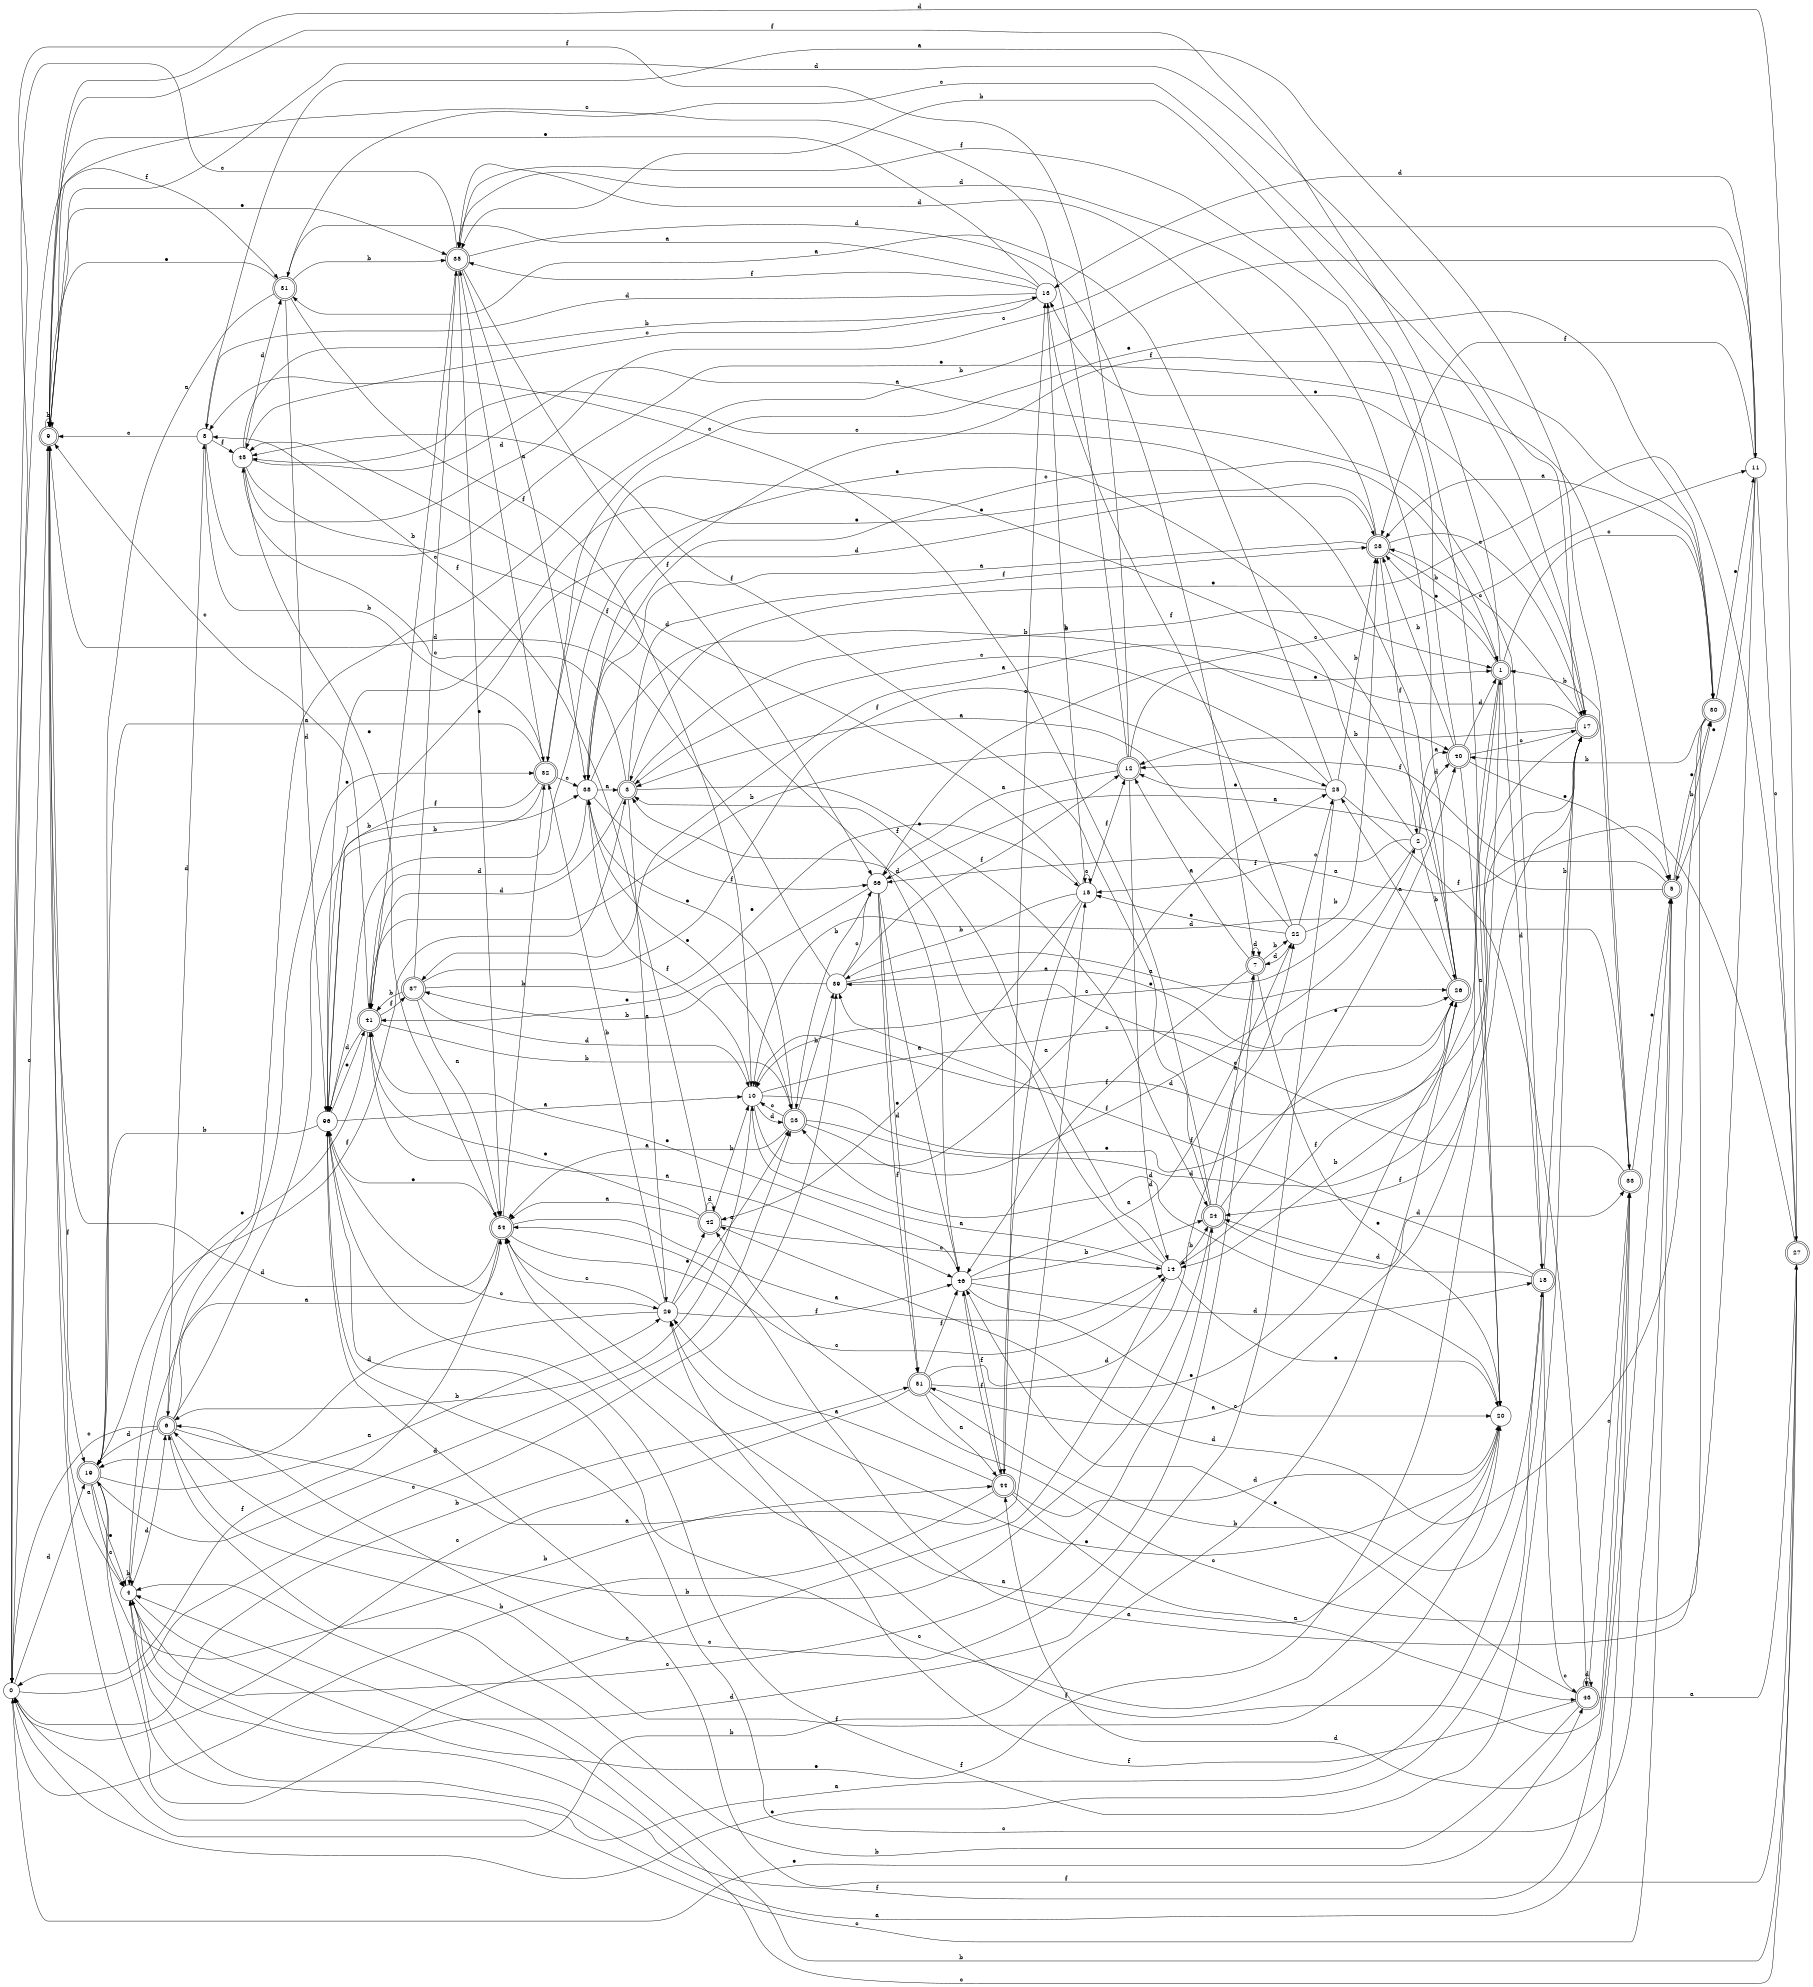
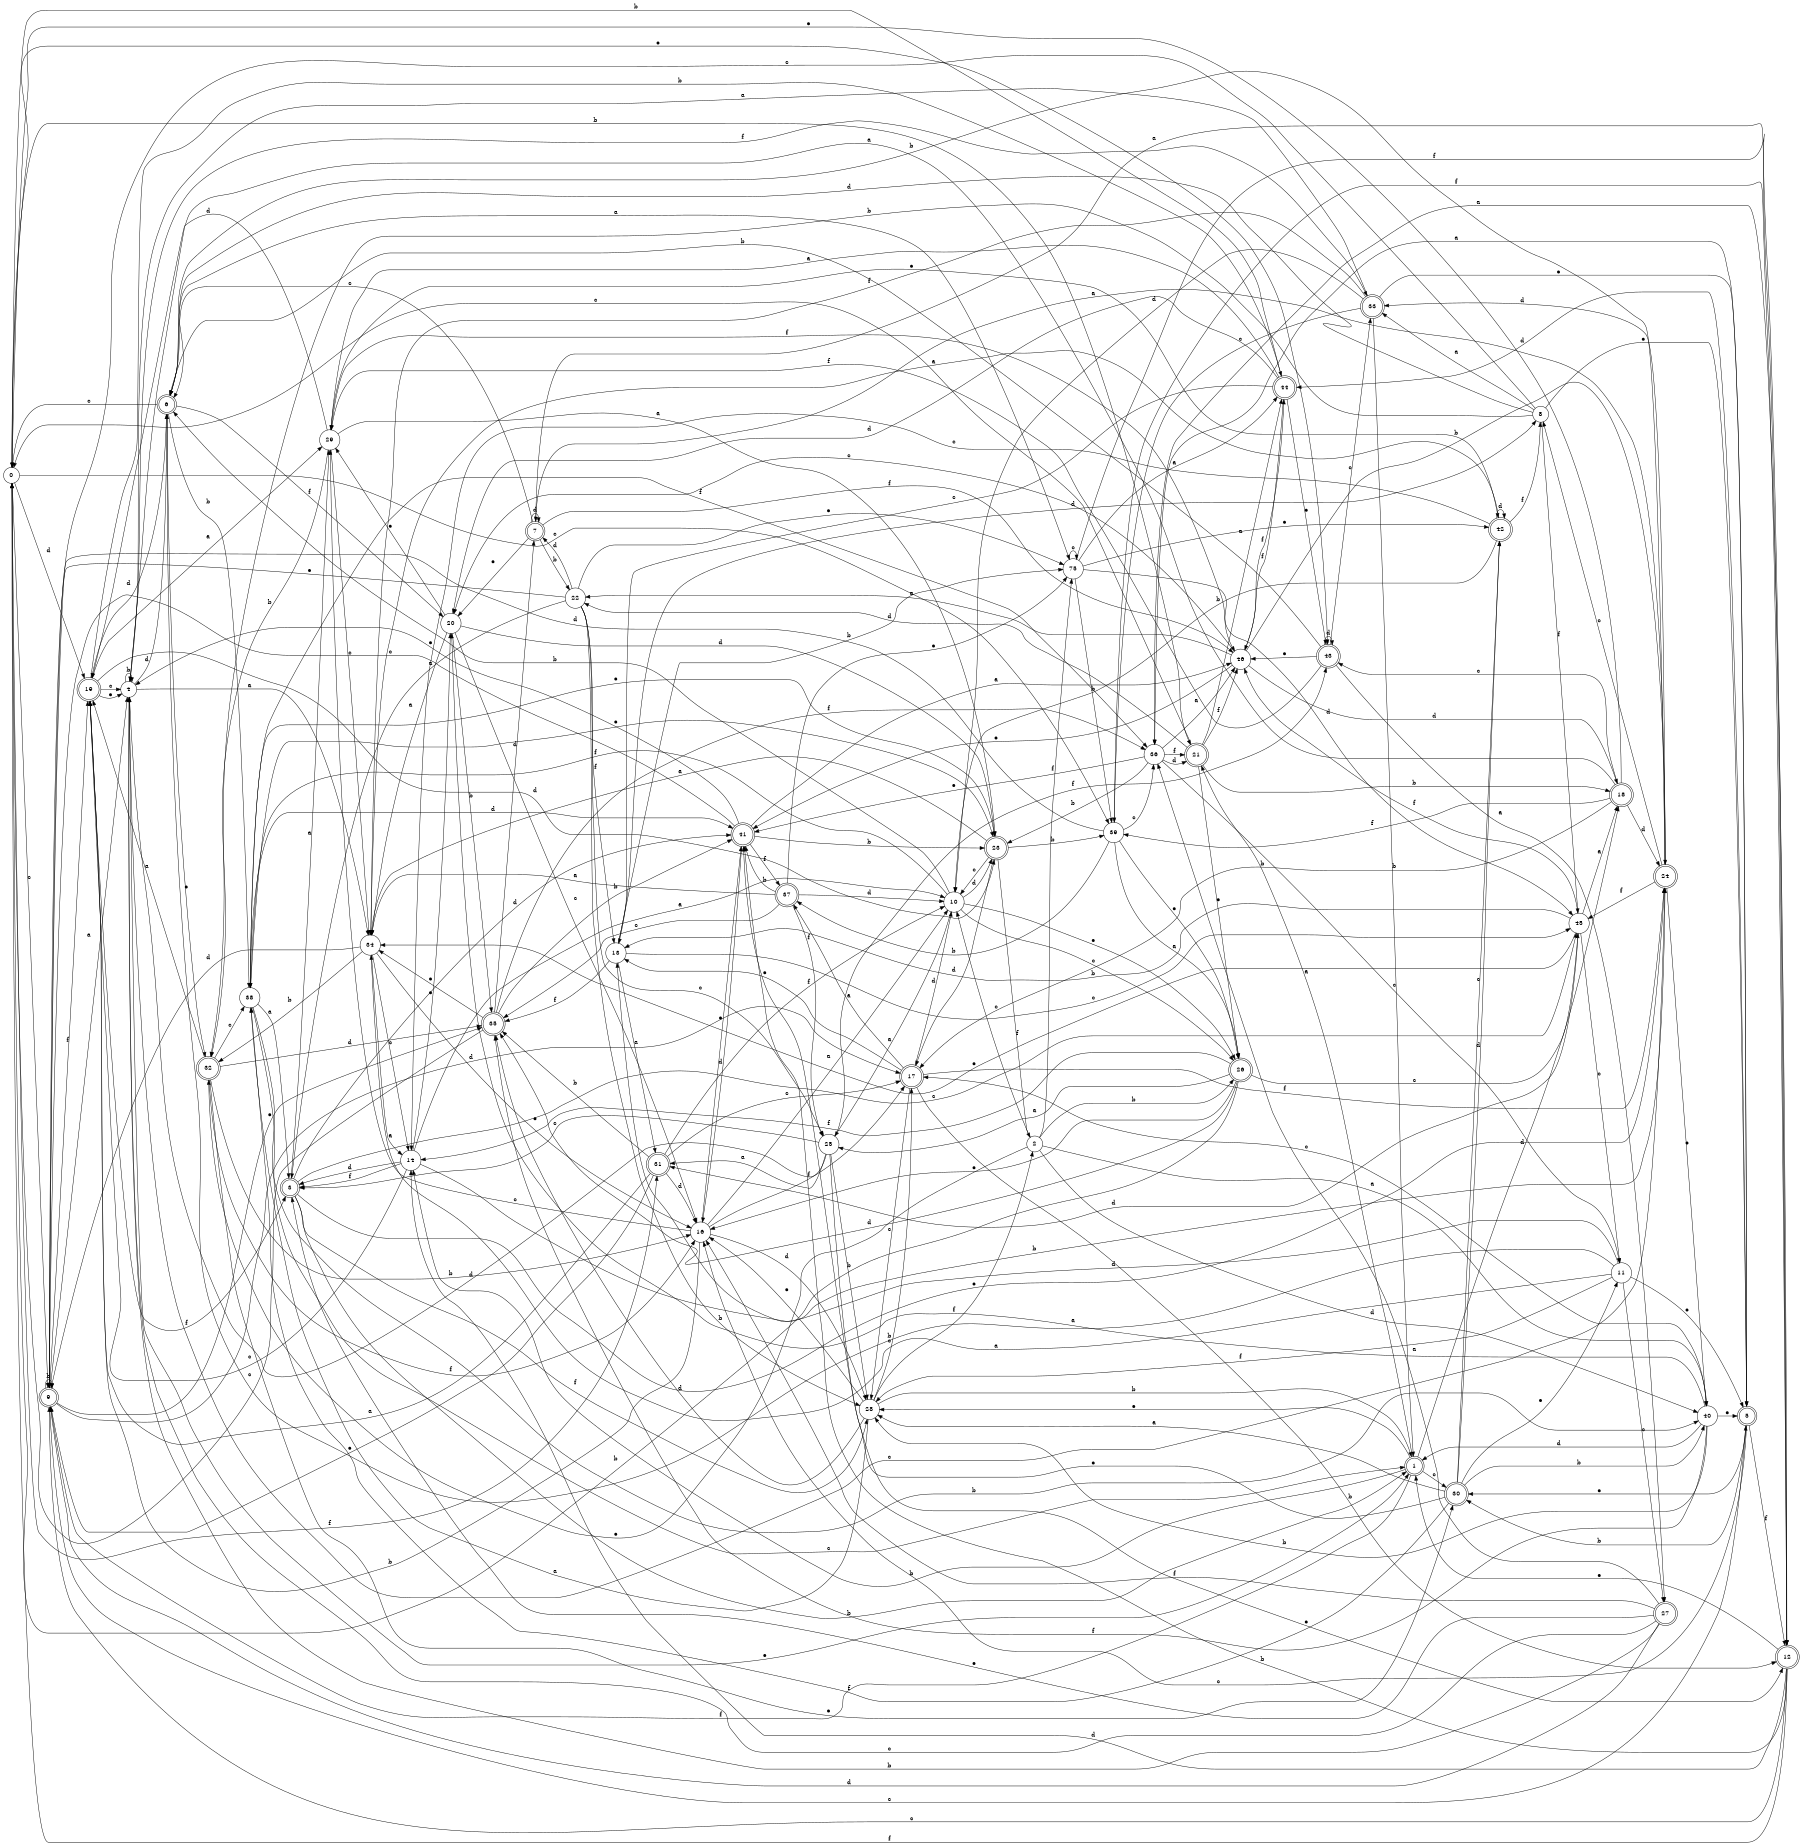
edge "13" -> "9": now "22" -> "9"
edge "35" -> "38": removed, label "a"
node "28": shape doublecircle -> circle
node "40": shape doublecircle -> circle
node "15": label "15" -> "75"
edge "6" -> "8": reversed
node "96": label "96" -> "16"
edge "42" -> "41": now "30" -> "41"
node "34": shape doublecircle -> circle
node "51": label "51" -> "21"
edge "34" -> "0": removed, label "f"
edge "44" -> "43": label "a" -> "e"
